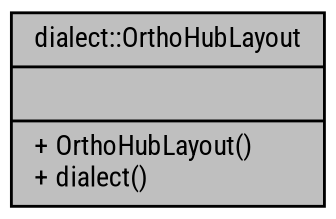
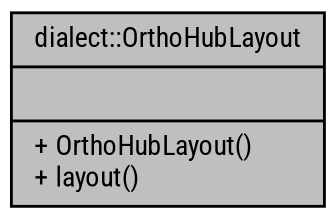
node "dialect::OrthoHubLayout": text "+ dialect()" -> "+ layout()"
